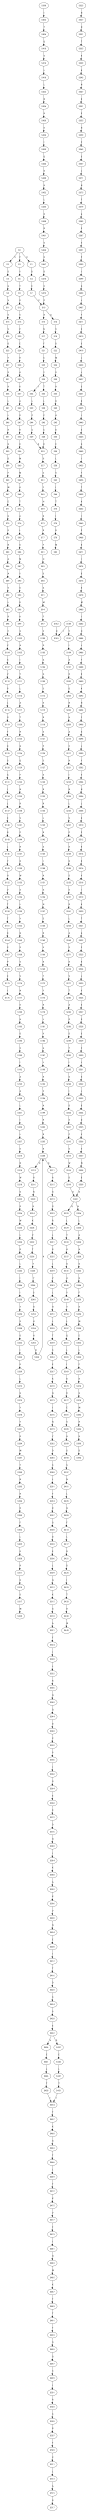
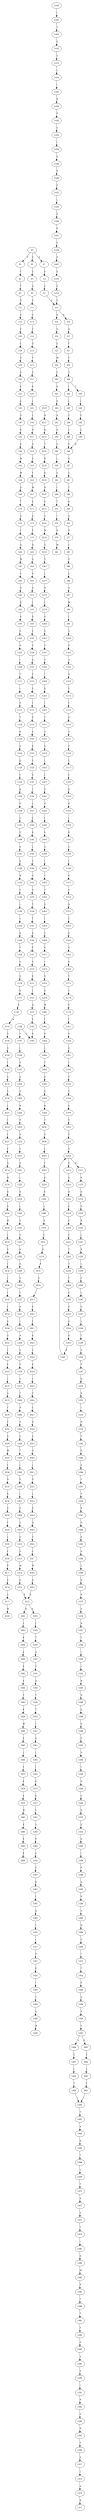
node "S179": added
